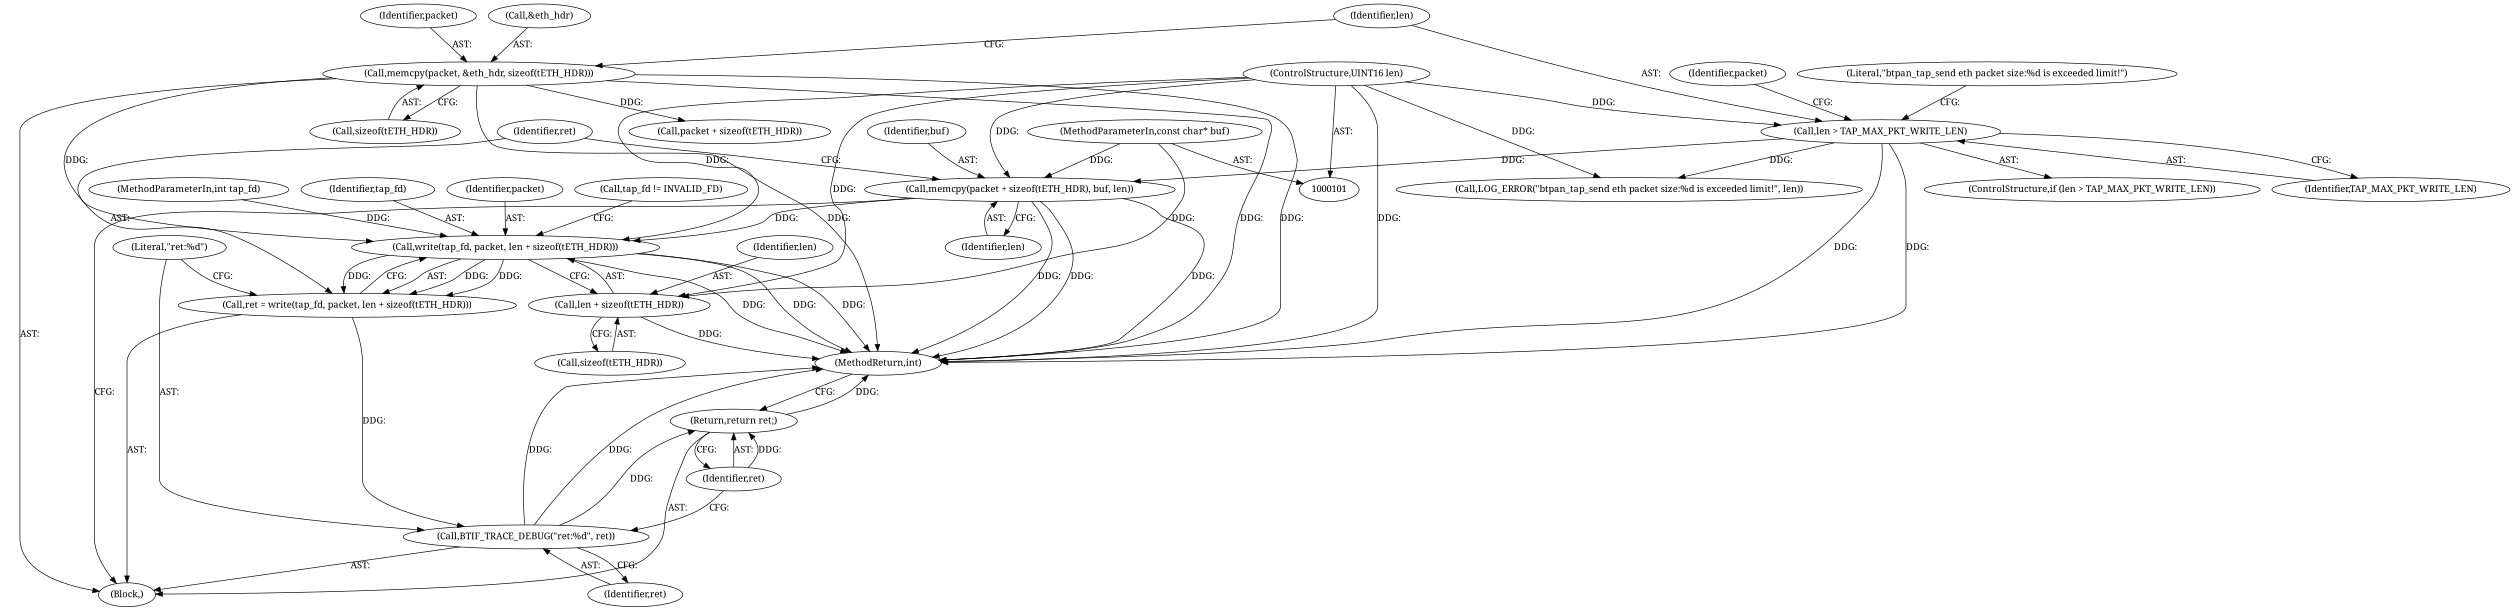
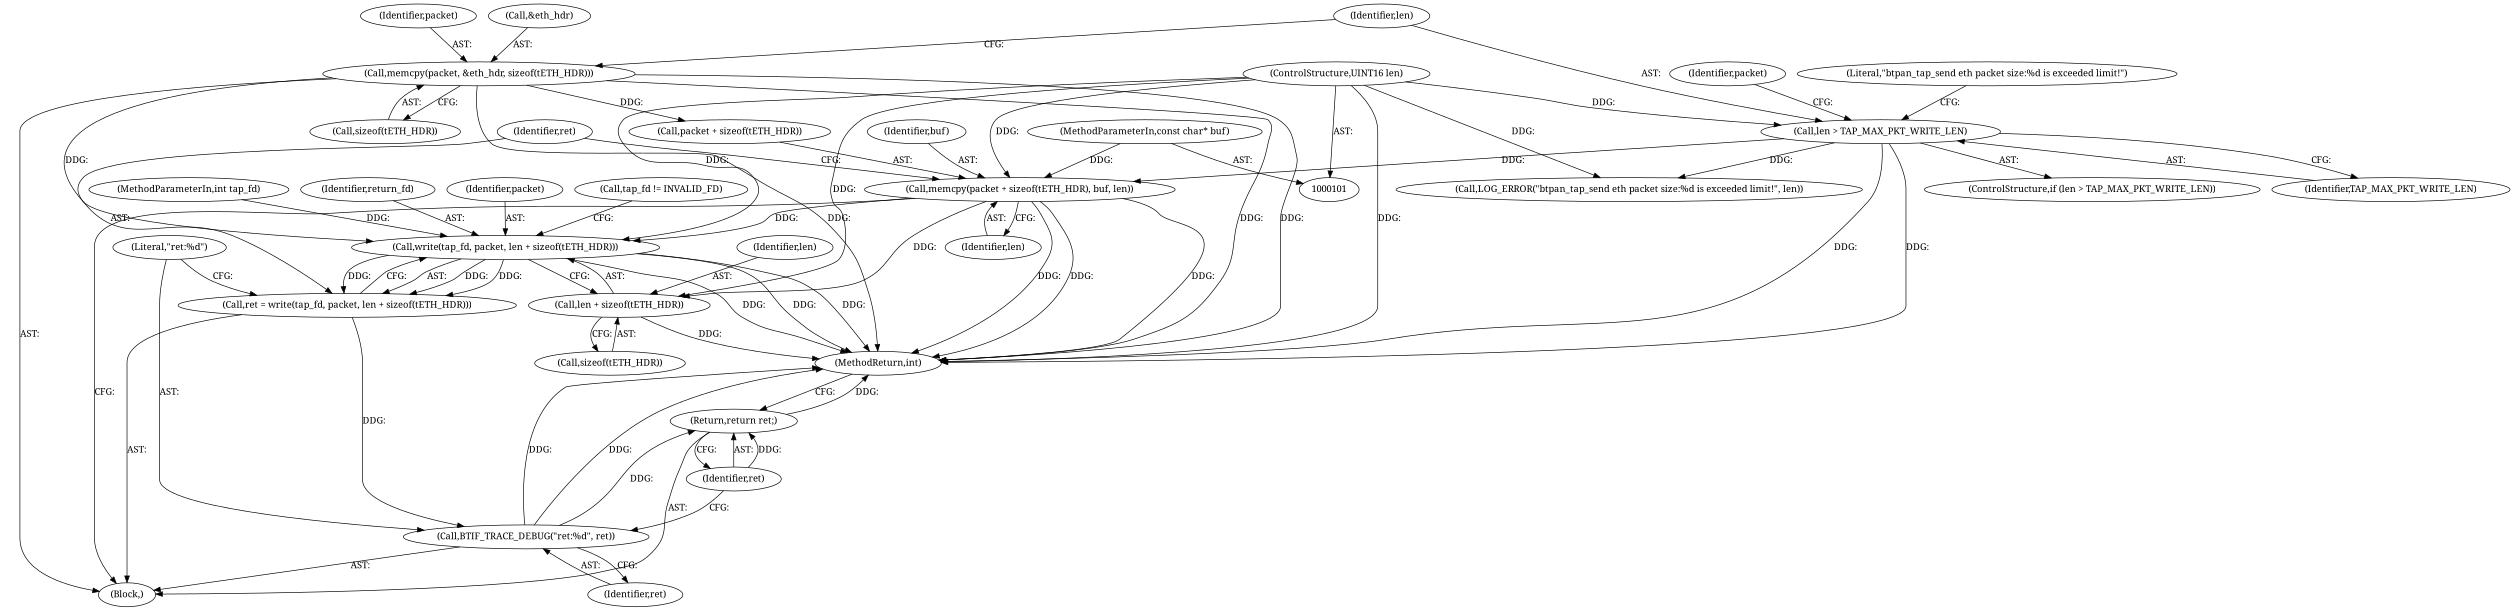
edge "(Call,packet + sizeof(tETH_HDR))" -> "(Call,memcpy(packet + sizeof(tETH_HDR), buf, len))": added, label "AST:"
node "(Identifier,tap_fd)": label "(Identifier,tap_fd)" -> "(Identifier,return_fd)"
edge "(MethodParameterIn,const char* buf)" -> "(Call,len + sizeof(tETH_HDR))": now "(Call,memcpy(packet + sizeof(tETH_HDR), buf, len))" -> "(Call,len + sizeof(tETH_HDR))"
